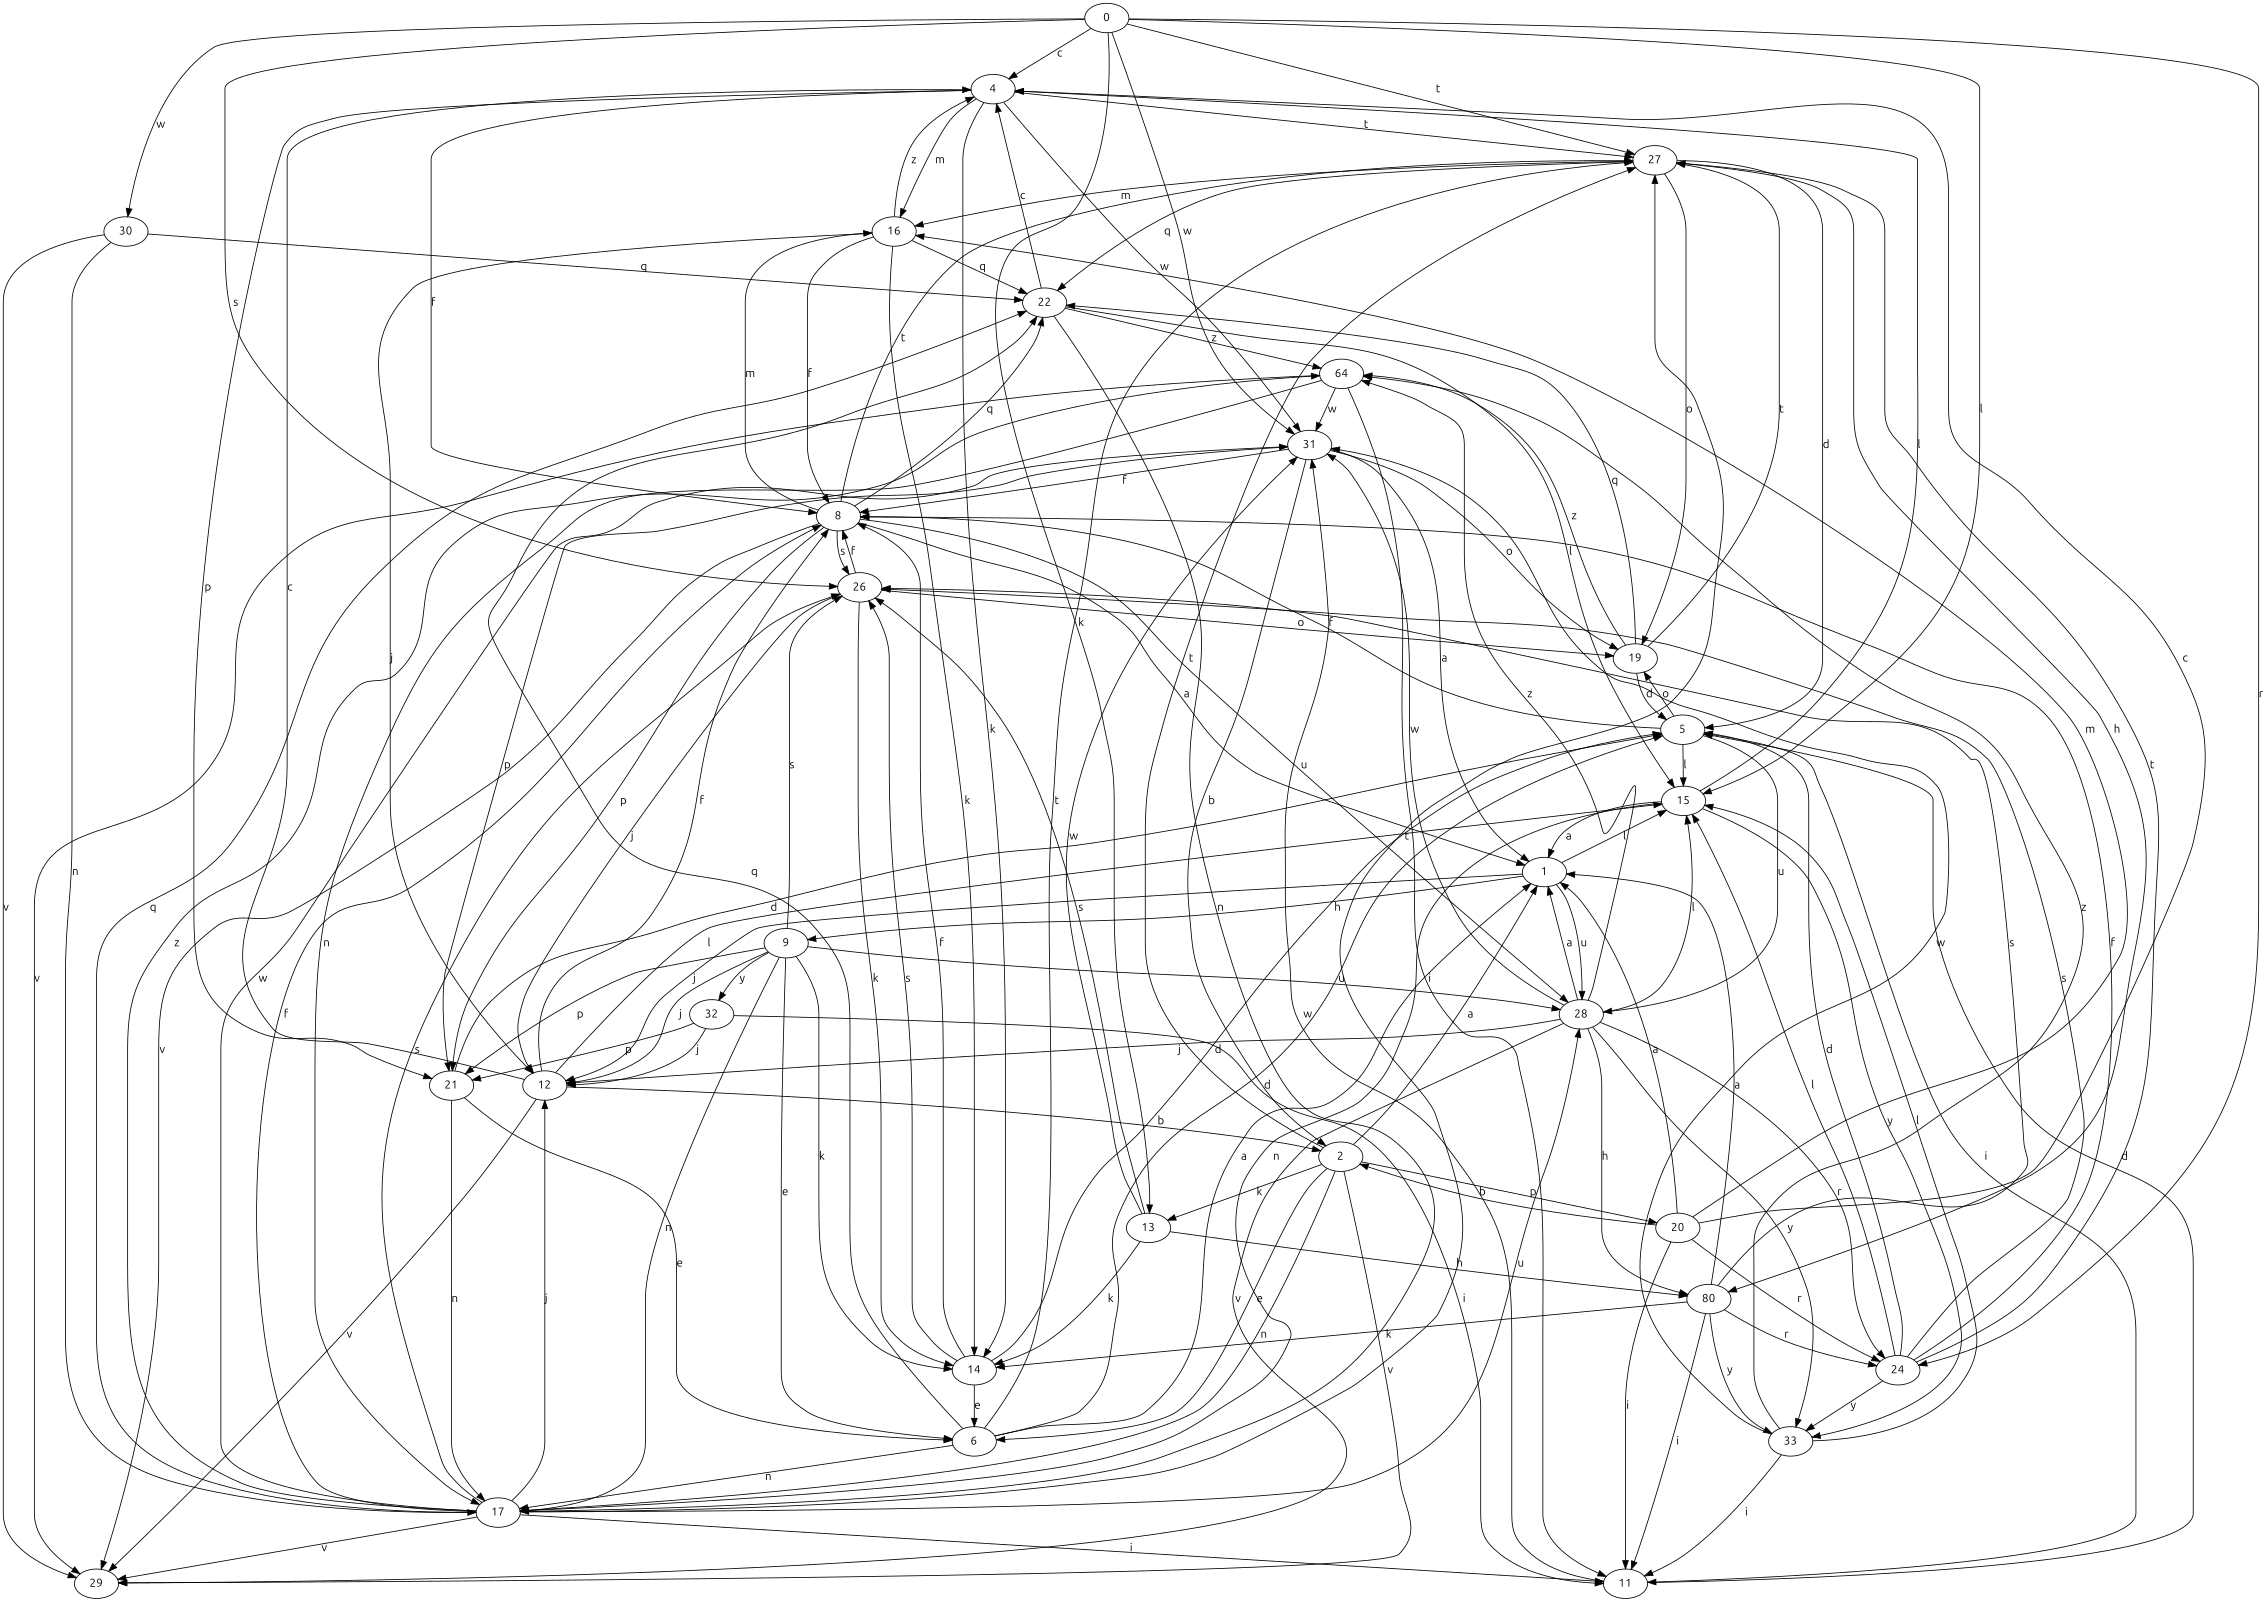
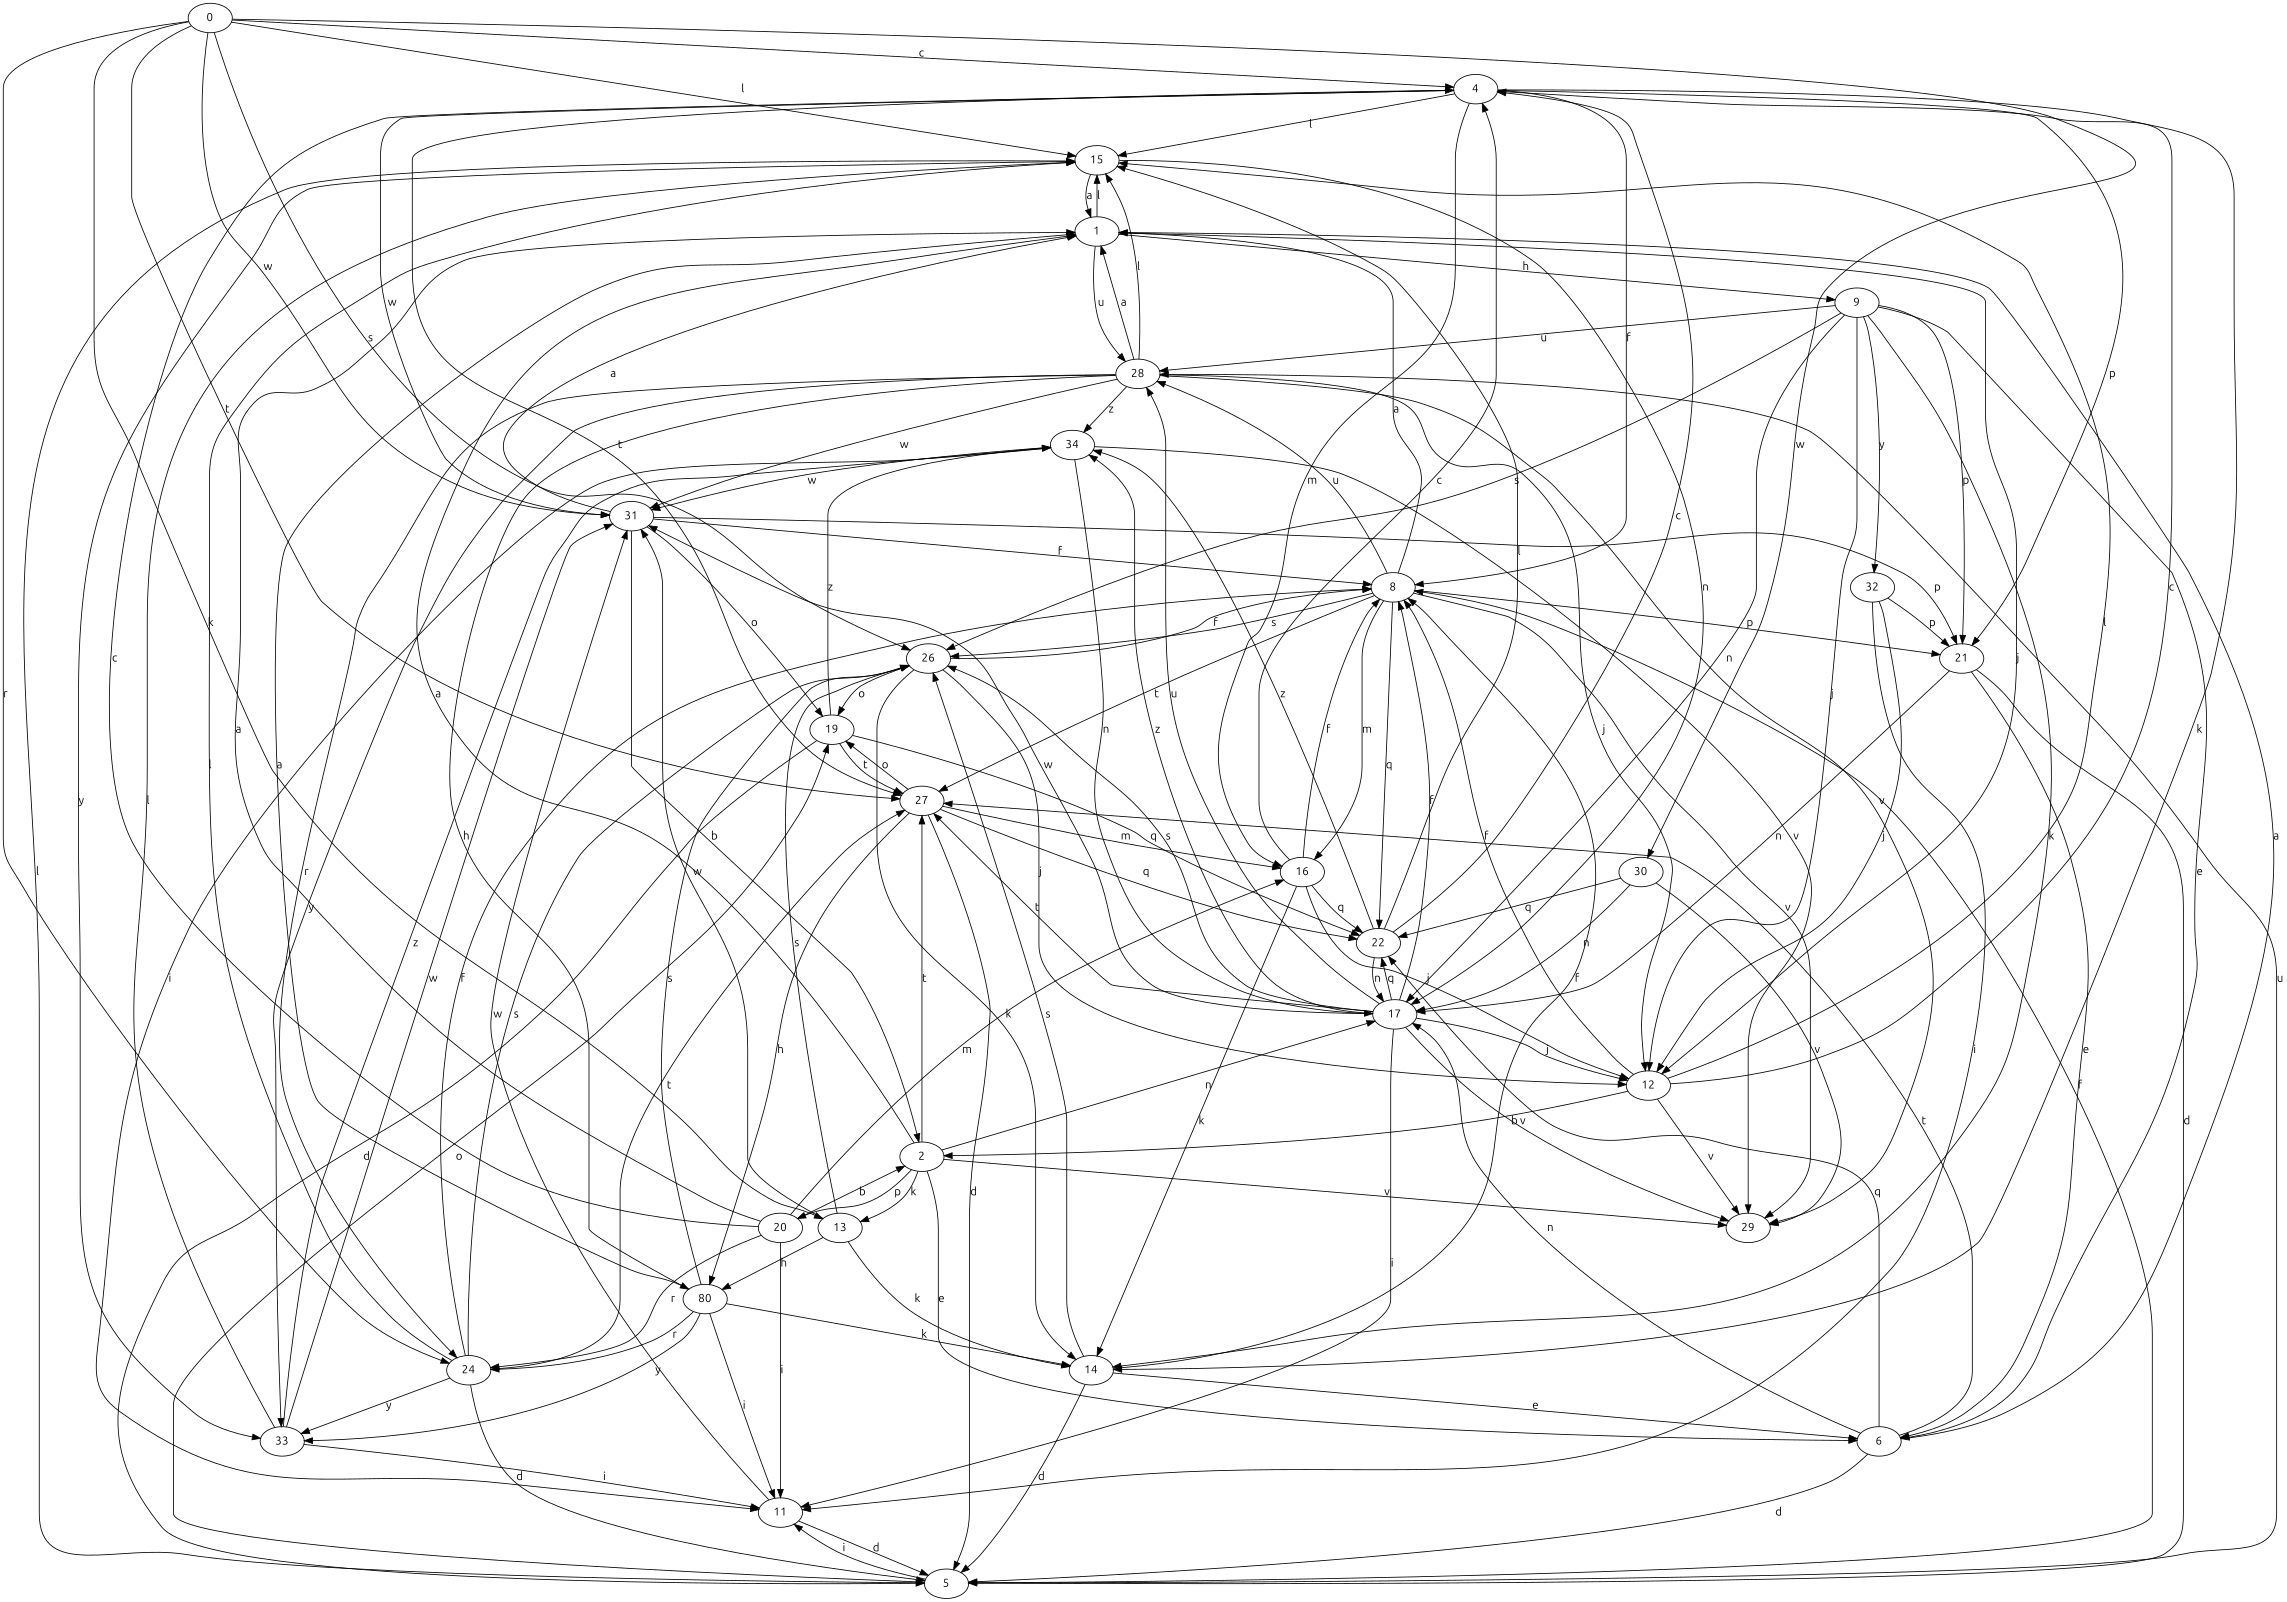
edge "15" -> "4": reversed
edge "16" -> "4": label "z" -> "c"
node "64": label "64" -> "34"
